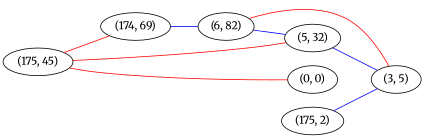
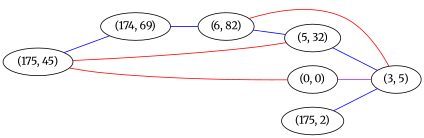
edge "(174, 69)" -- "(175, 45)": color red -> blue
edge "(0, 0)" -- "(3, 5)": added
